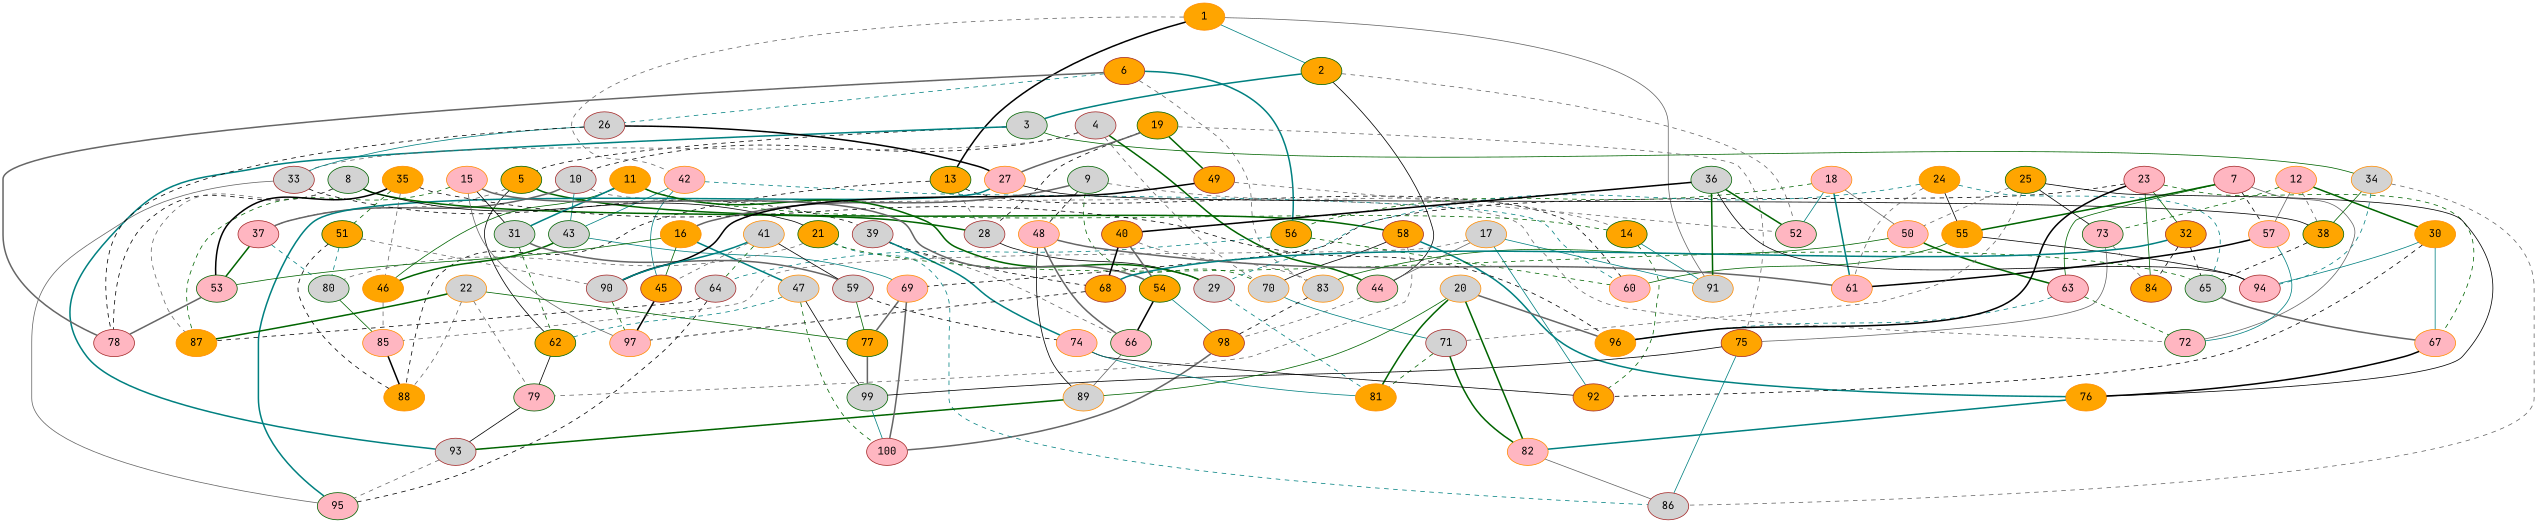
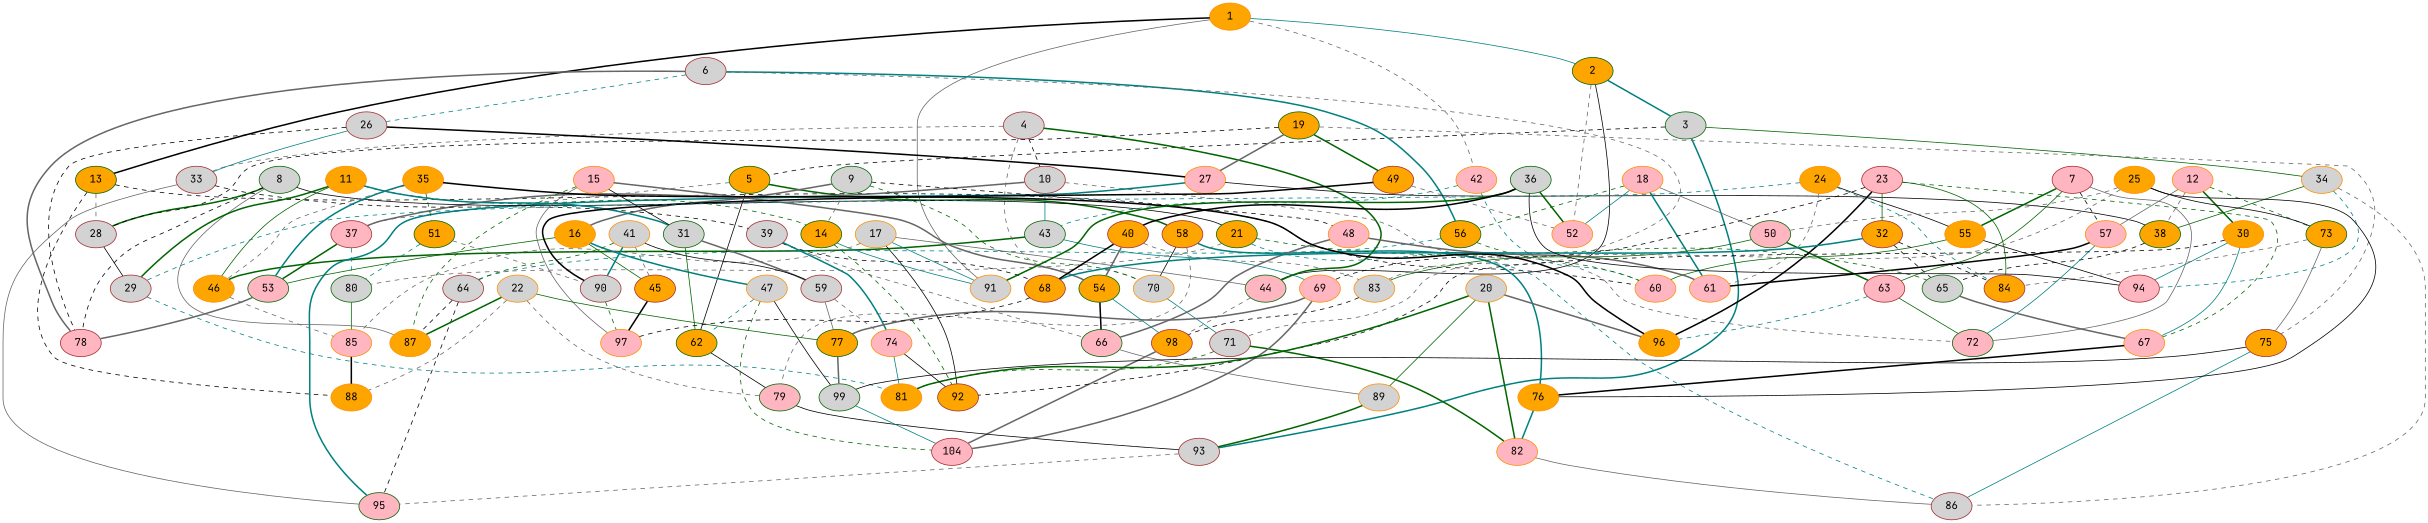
node "6": fillcolor orange -> lightgrey
node "25": color darkgreen -> darkorange
edge "24" -- "65": now "24" -- "84"
edge "35" -- "53": color black -> teal
edge "8" -- "87": style dashed -> solid
edge "42" -- "43": style solid -> dashed
edge "35" -- "96": style dashed -> bold
edge "42" -- "45": removed
node "52": color darkgreen -> darkorange
node "50": color darkorange -> darkgreen
node "73": fillcolor lightpink -> orange
edge "31" -- "62": style dashed -> solid
edge "17" -- "92": color teal -> black
edge "59" -- "77": color darkgreen -> gray40
edge "63" -- "72": style dashed -> solid
edge "48" -- "89": removed
edge "59" -- "74": color black -> gray40
edge "51" -- "88": removed
node "100": label "100" -> "104"
